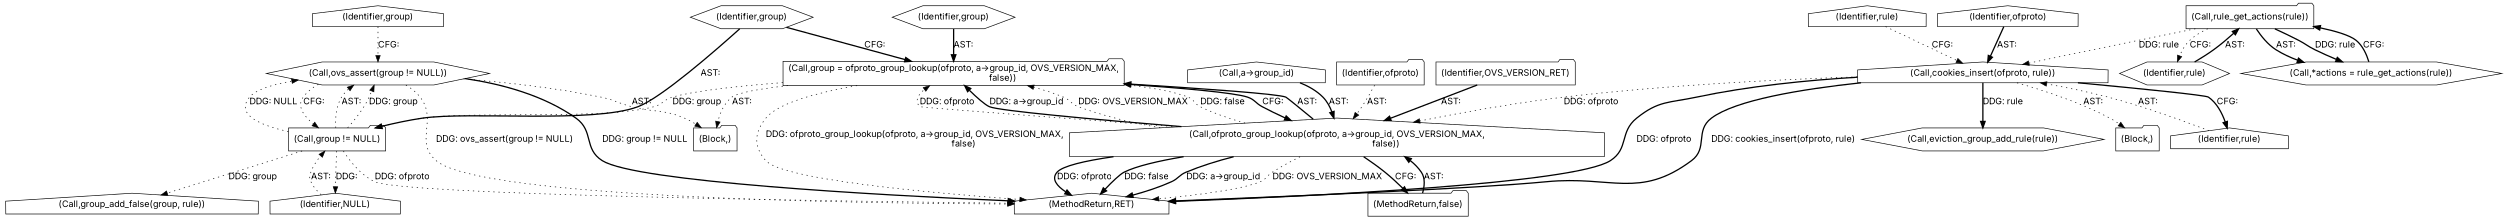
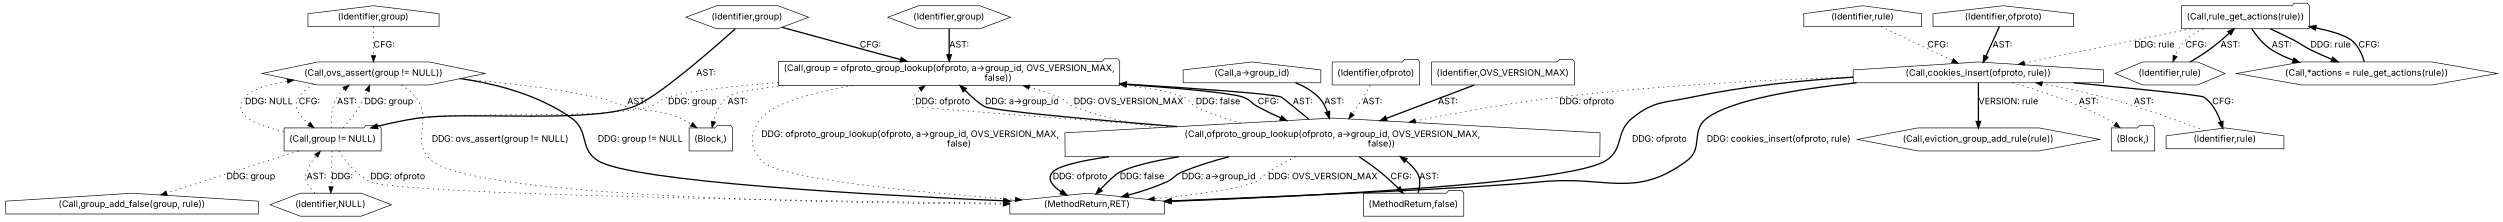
node "(Identifier,OVS_VERSION_RET)": label "(Identifier,OVS_VERSION_RET)" -> "(Identifier,OVS_VERSION_MAX)"
edge "(Call,cookies_insert(ofproto, rule))" -> "(Call,eviction_group_add_rule(rule))": label "DDG: rule" -> "VERSION: rule"
node "(Identifier,NULL)": shape house -> hexagon
